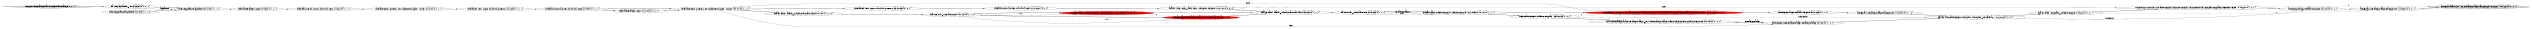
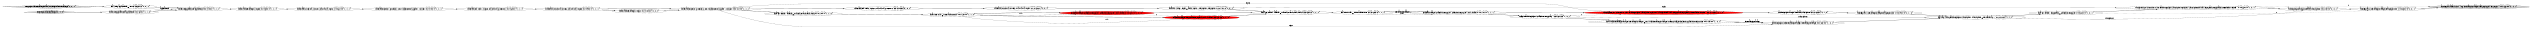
node "testAssignWithInternalTopics['0', '1', '0']": added
